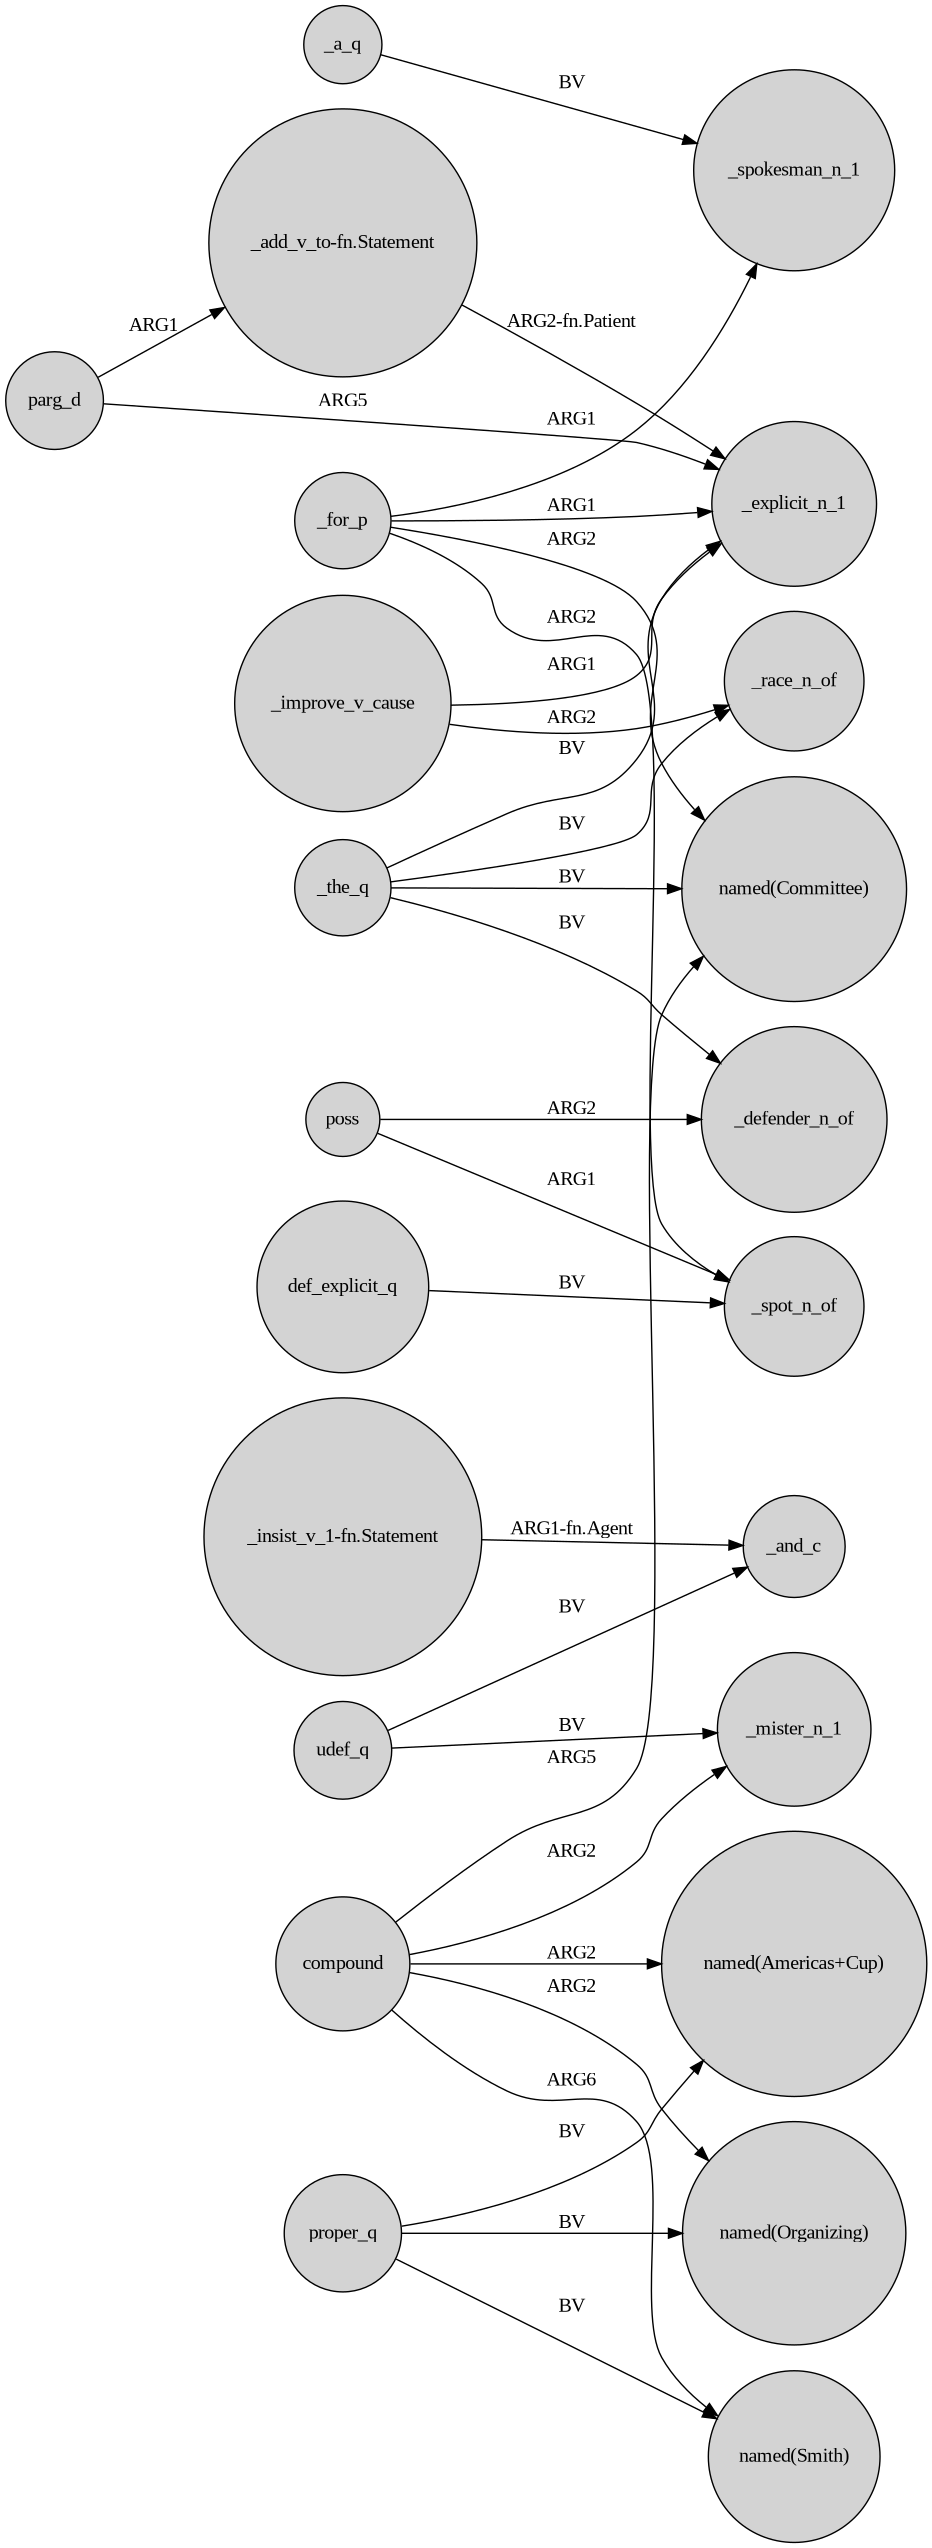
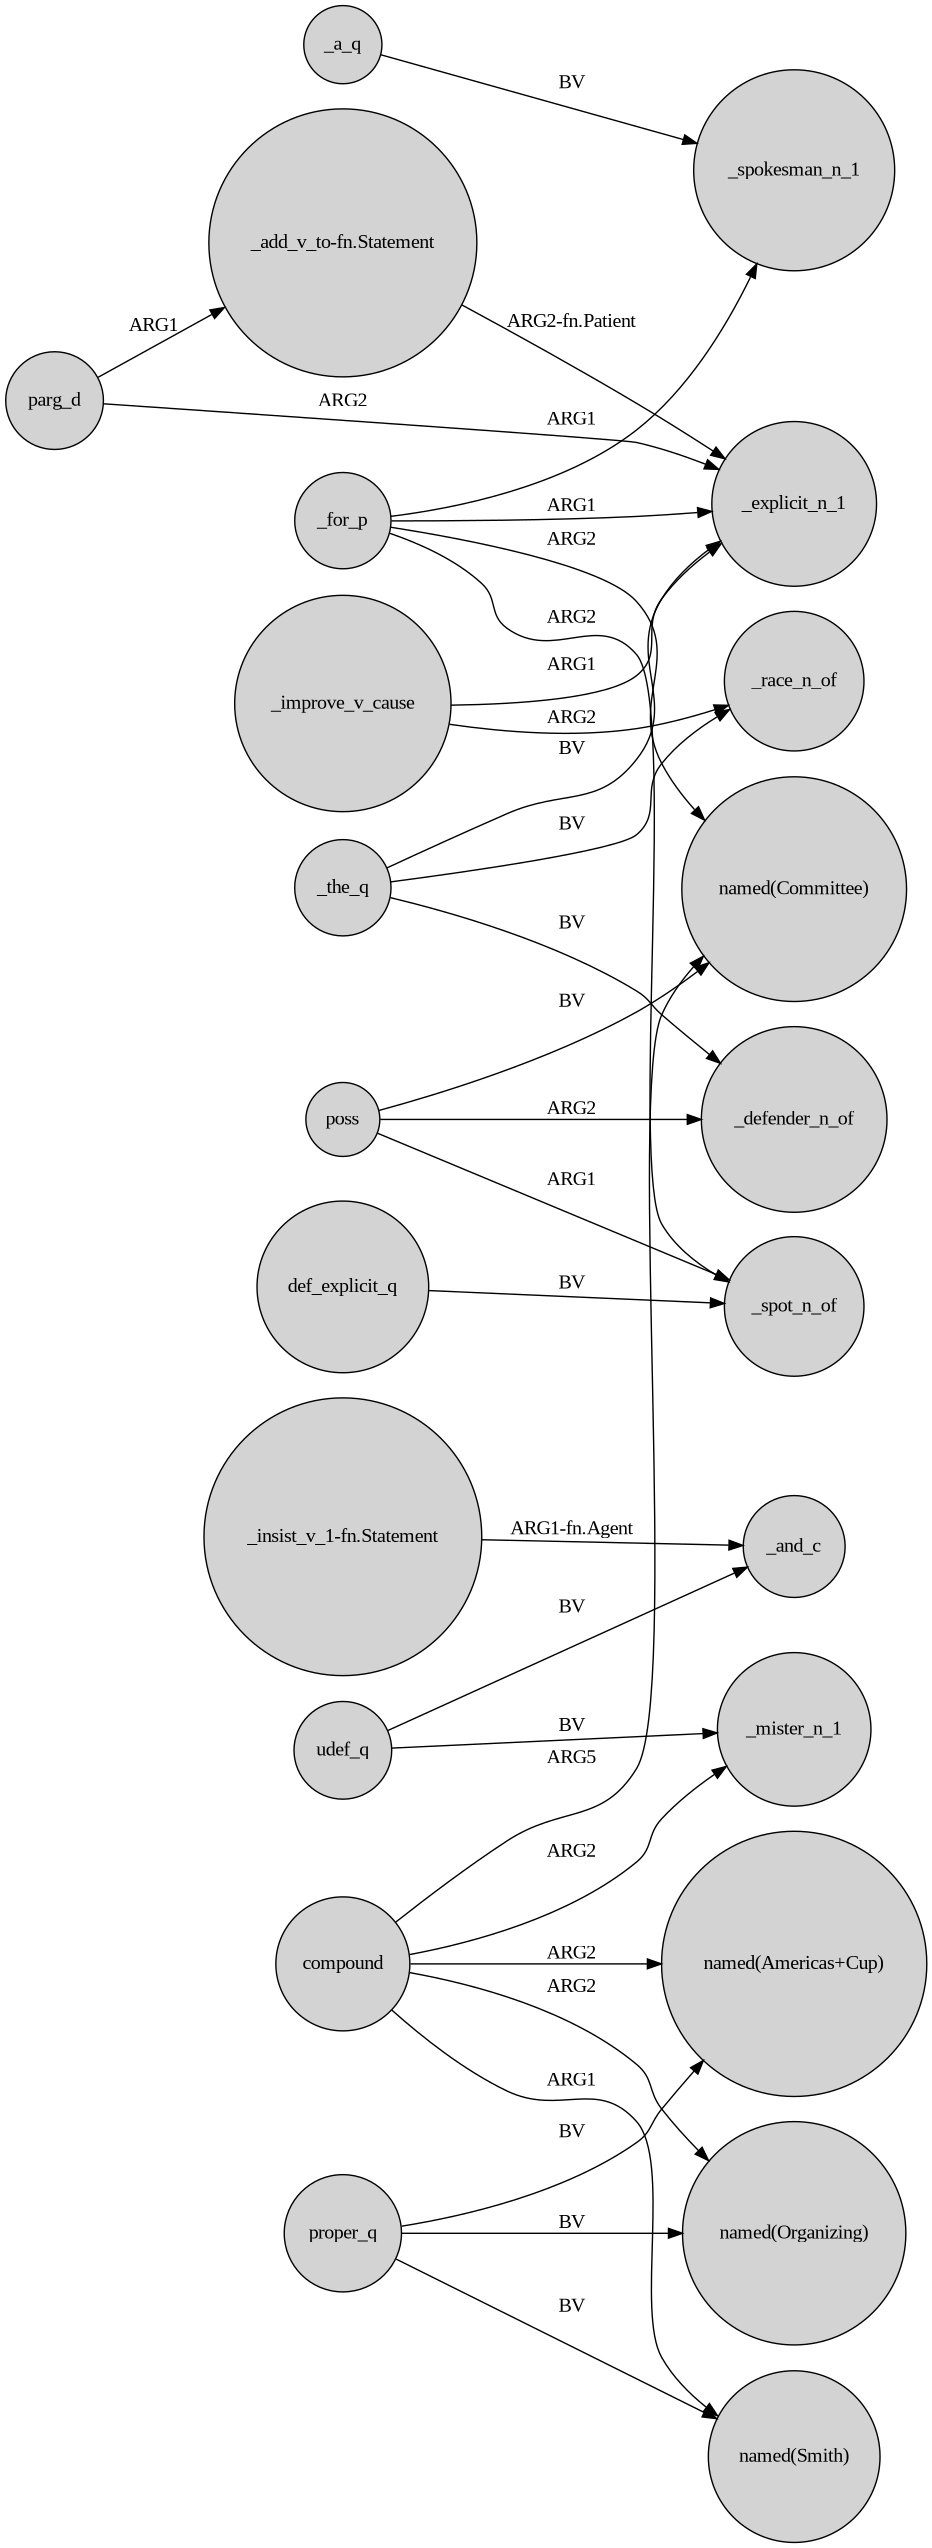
edge "parg_d" -> "_explicit_n_1": label "ARG5" -> "ARG2"
edge "_the_q" -> "named(Committee)": now "poss" -> "named(Committee)"
edge "compound" -> "named(Smith)": label "ARG6" -> "ARG1"
